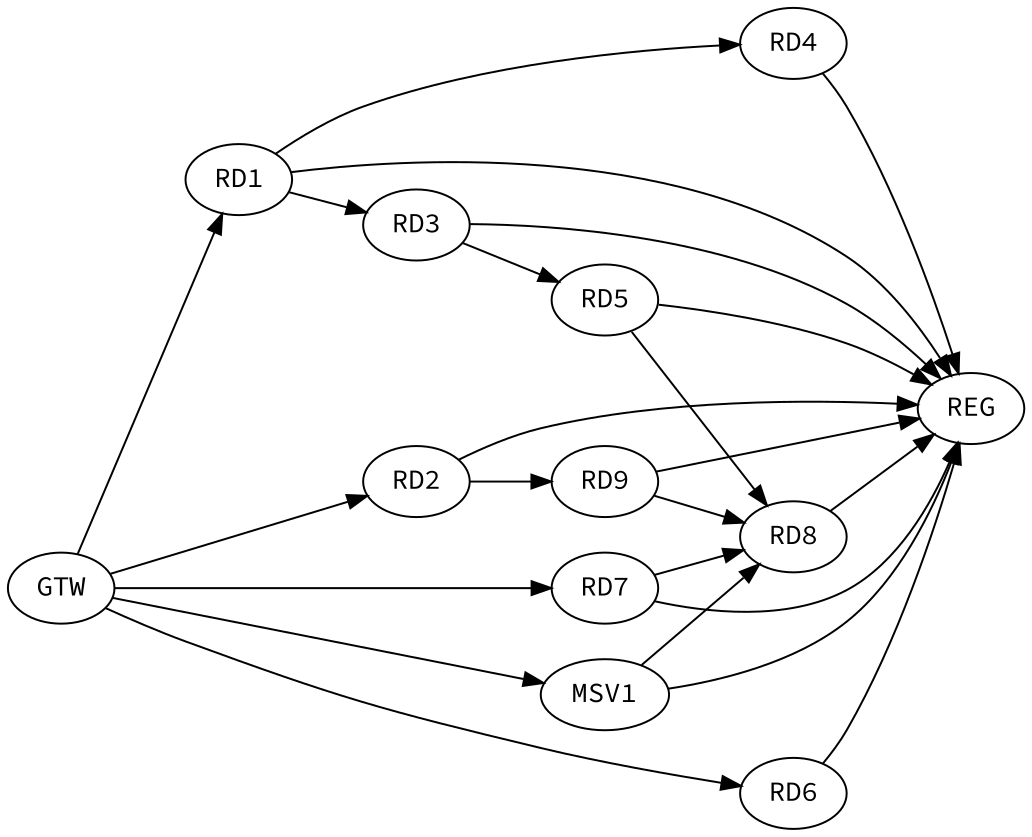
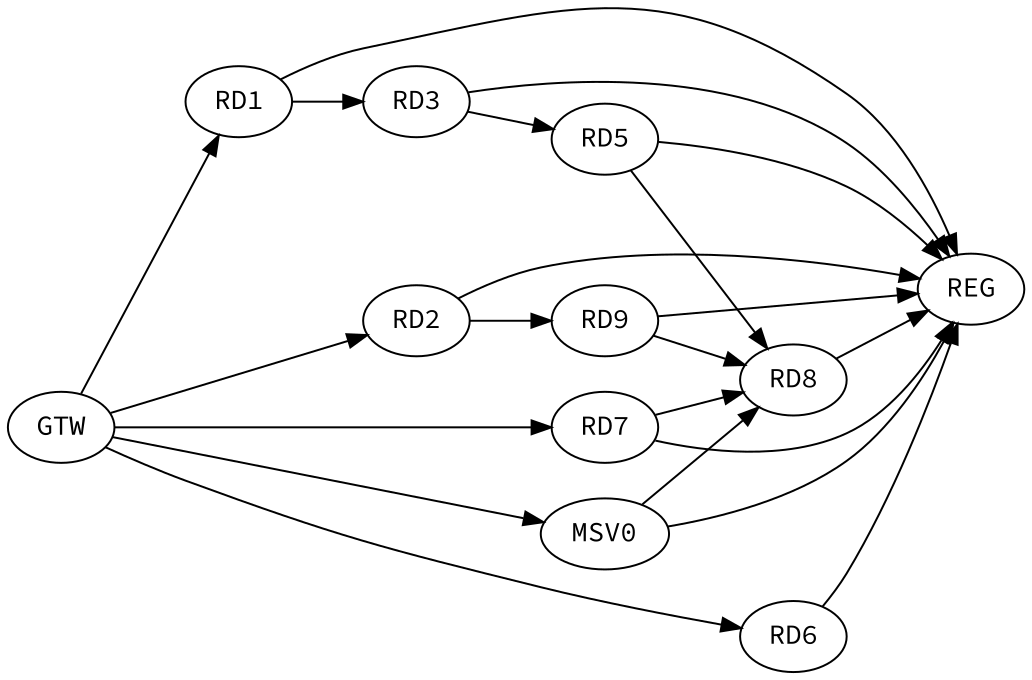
node "RD4": removed
node "MSV1": label "MSV1" -> "MSV0"
